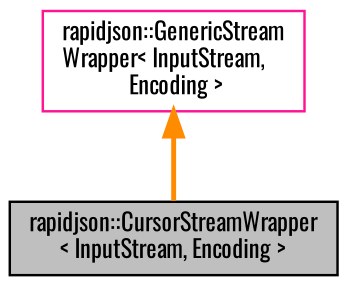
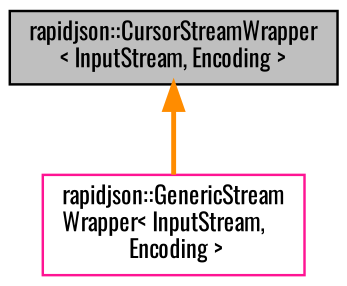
edge "rapidjson::CursorStreamWrapper < InputStream, Encoding >" -> "rapidjson::GenericStream Wrapper< InputStream, Encoding >": reversed
